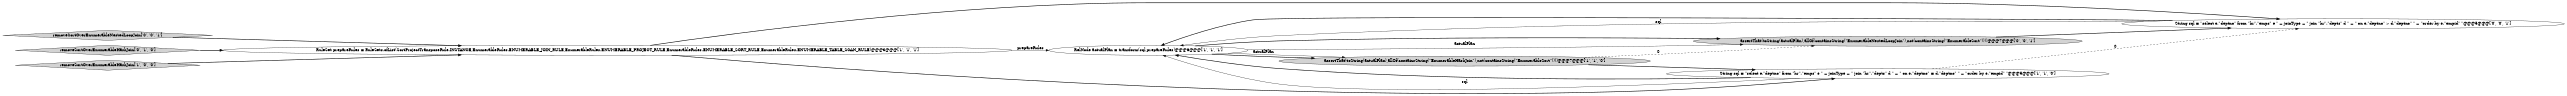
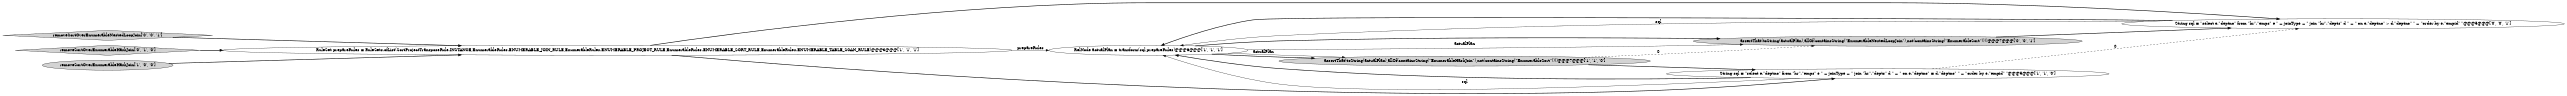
node "removeSortOverEnumerableHashJoin['1', '0', '0']": shape diamond -> ellipse
